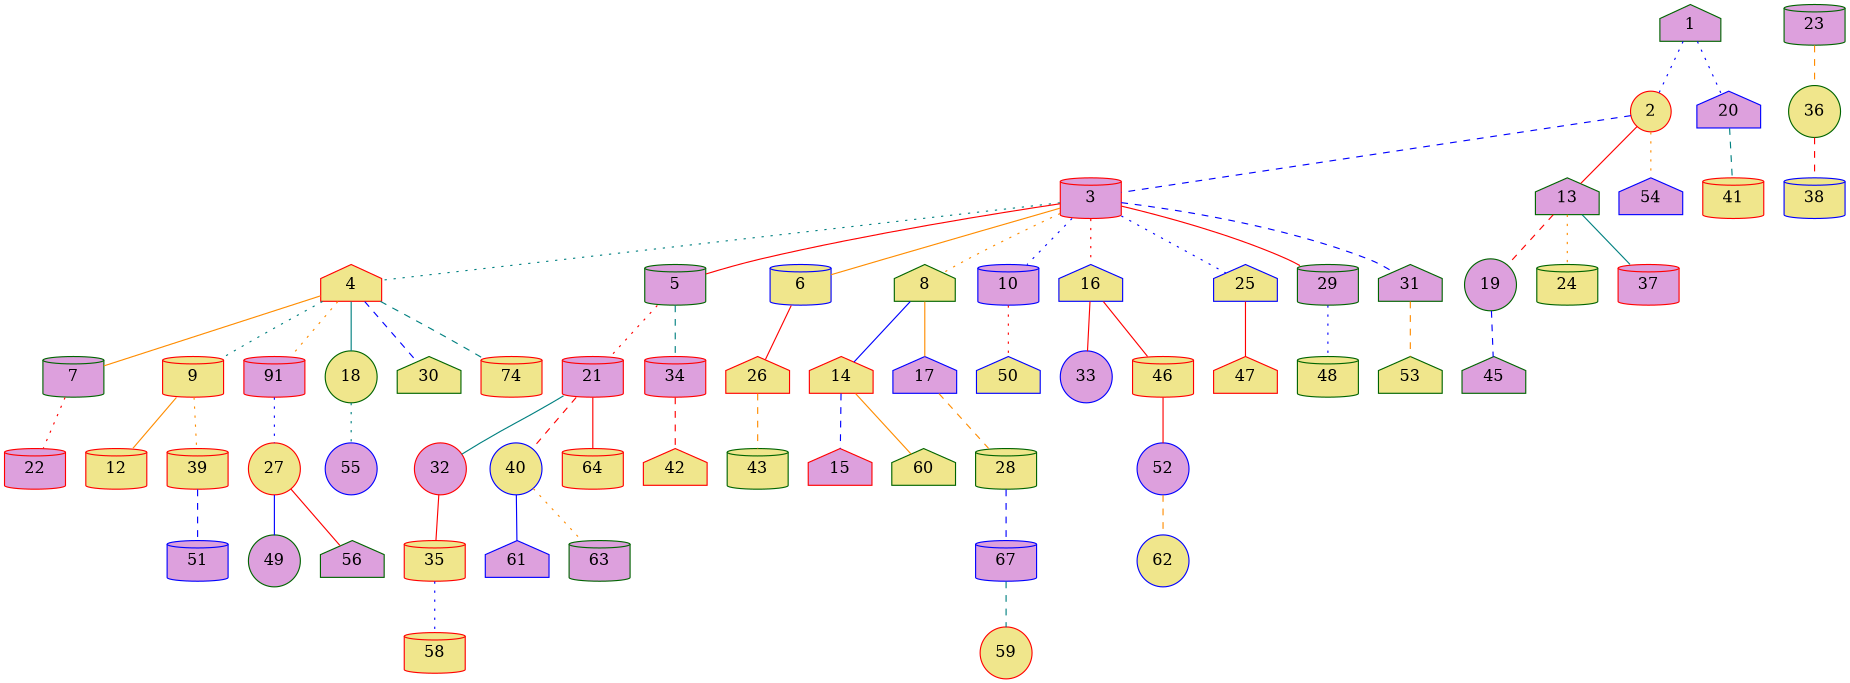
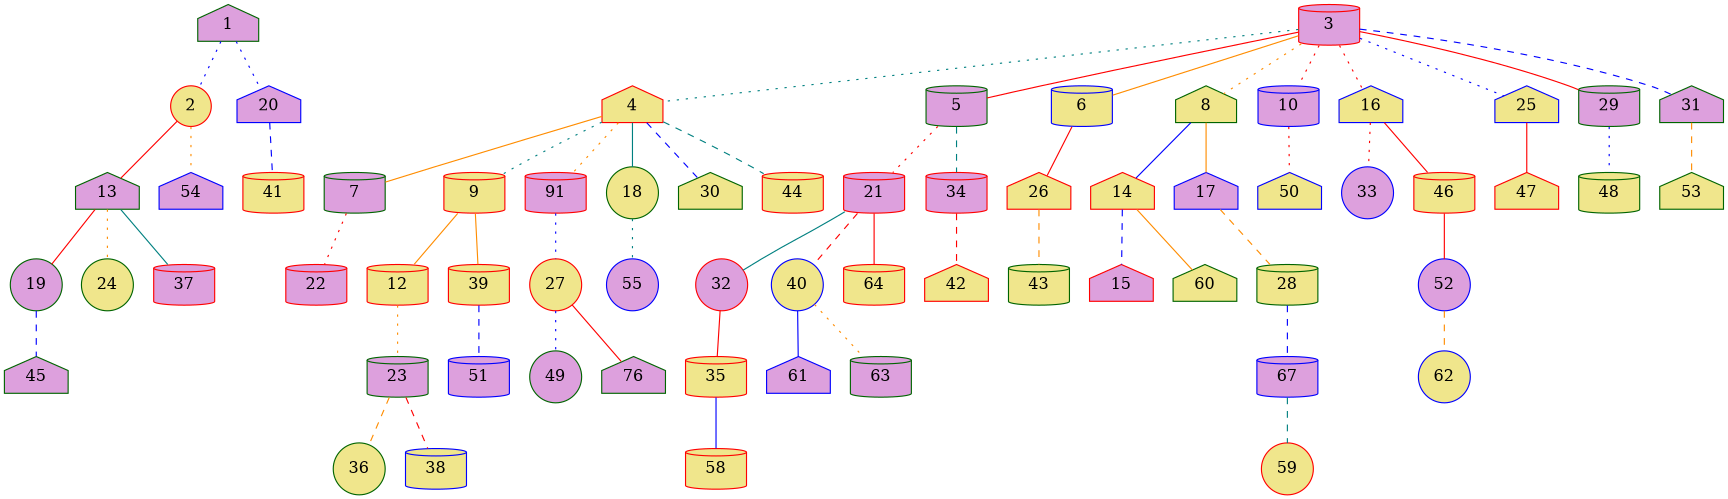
edge "20" -- "41": color teal -> blue
edge "2" -- "3": removed
edge "36" -- "38": now "23" -- "38"
edge "13" -- "19": style dashed -> solid
edge "3" -- "10": color blue -> red
node "24": shape cylinder -> circle
edge "16" -- "33": style solid -> dotted
edge "12" -- "23": added
node "74": label "74" -> "44"
edge "9" -- "39": style dotted -> solid
edge "27" -- "49": style solid -> dotted
node "56": label "56" -> "76"
edge "35" -- "58": style dotted -> solid
